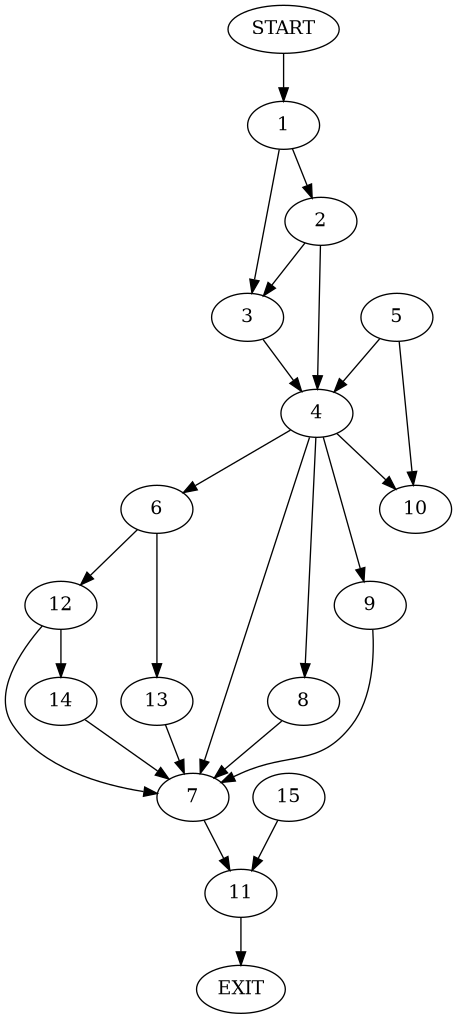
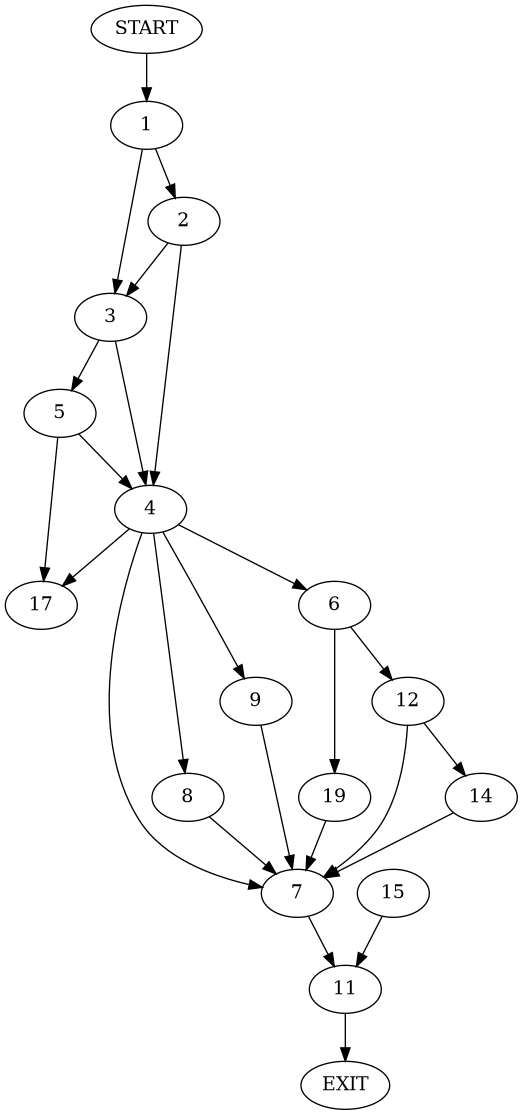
edge "3" -> "5": added
node "10": label "10" -> "17"
node "13": label "13" -> "19"
